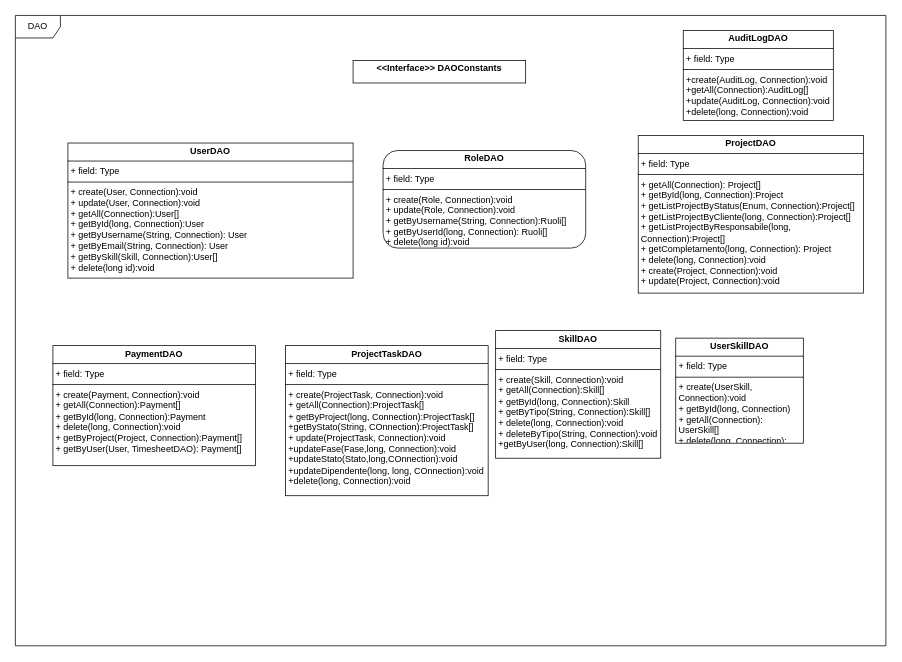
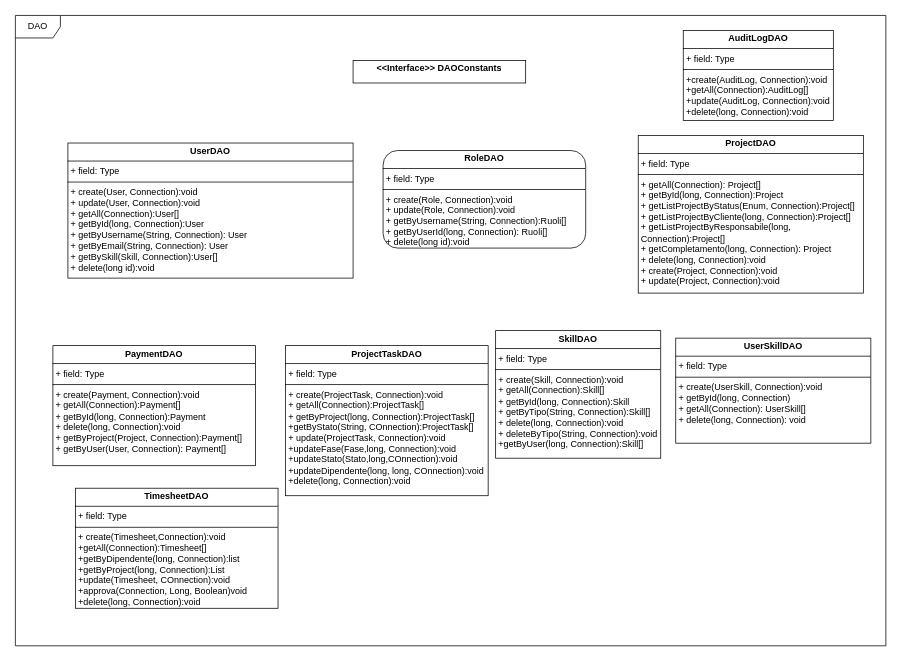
node "UserSkillDAO + field: Type + create(UserSkill, Connection):void + getById(long, Connection) + getAll(Connection): UserSkill[] + delete(long, Connection): void": size 128x105 -> 195x105
node "PaymentDAO + field: Type + create(Payment, Connection):void + getAll(Connection):Payment[] + getById(long, Connection):Payment + delete(long, Connection):void + getByProject(Project, Connection):Payment[] + getByUser(User, TimesheetDAO): Payment[]": label "PaymentDAO + field: Type + create(Payment, Connection):void + getAll(Connection):Payment[] + getById(long, Connection):Payment + delete(long, Connection):void + getByProject(Project, Connection):Payment[] + getByUser(User, TimesheetDAO): Payment[]" -> "PaymentDAO + field: Type + create(Payment, Connection):void + getAll(Connection):Payment[] + getById(long, Connection):Payment + delete(long, Connection):void + getByProject(Project, Connection):Payment[] + getByUser(User, Connection): Payment[]"
node "TimesheetDAO + field: Type + create(Timesheet,Connection):void +getAll(Connection):Timesheet[] +getByDipendente(long, Connection):list +getByProject(long, Connection):List +update(Timesheet, COnnection):void +approva(Connection, Long, Boolean)void +delete(long, Connection):void": added
